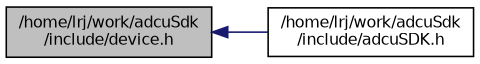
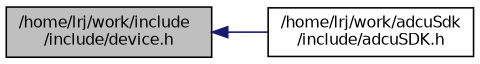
node "/home/lrj/work/adcuSdk /include/device.h": label "/home/lrj/work/adcuSdk /include/device.h" -> "/home/lrj/work/include /include/device.h"
